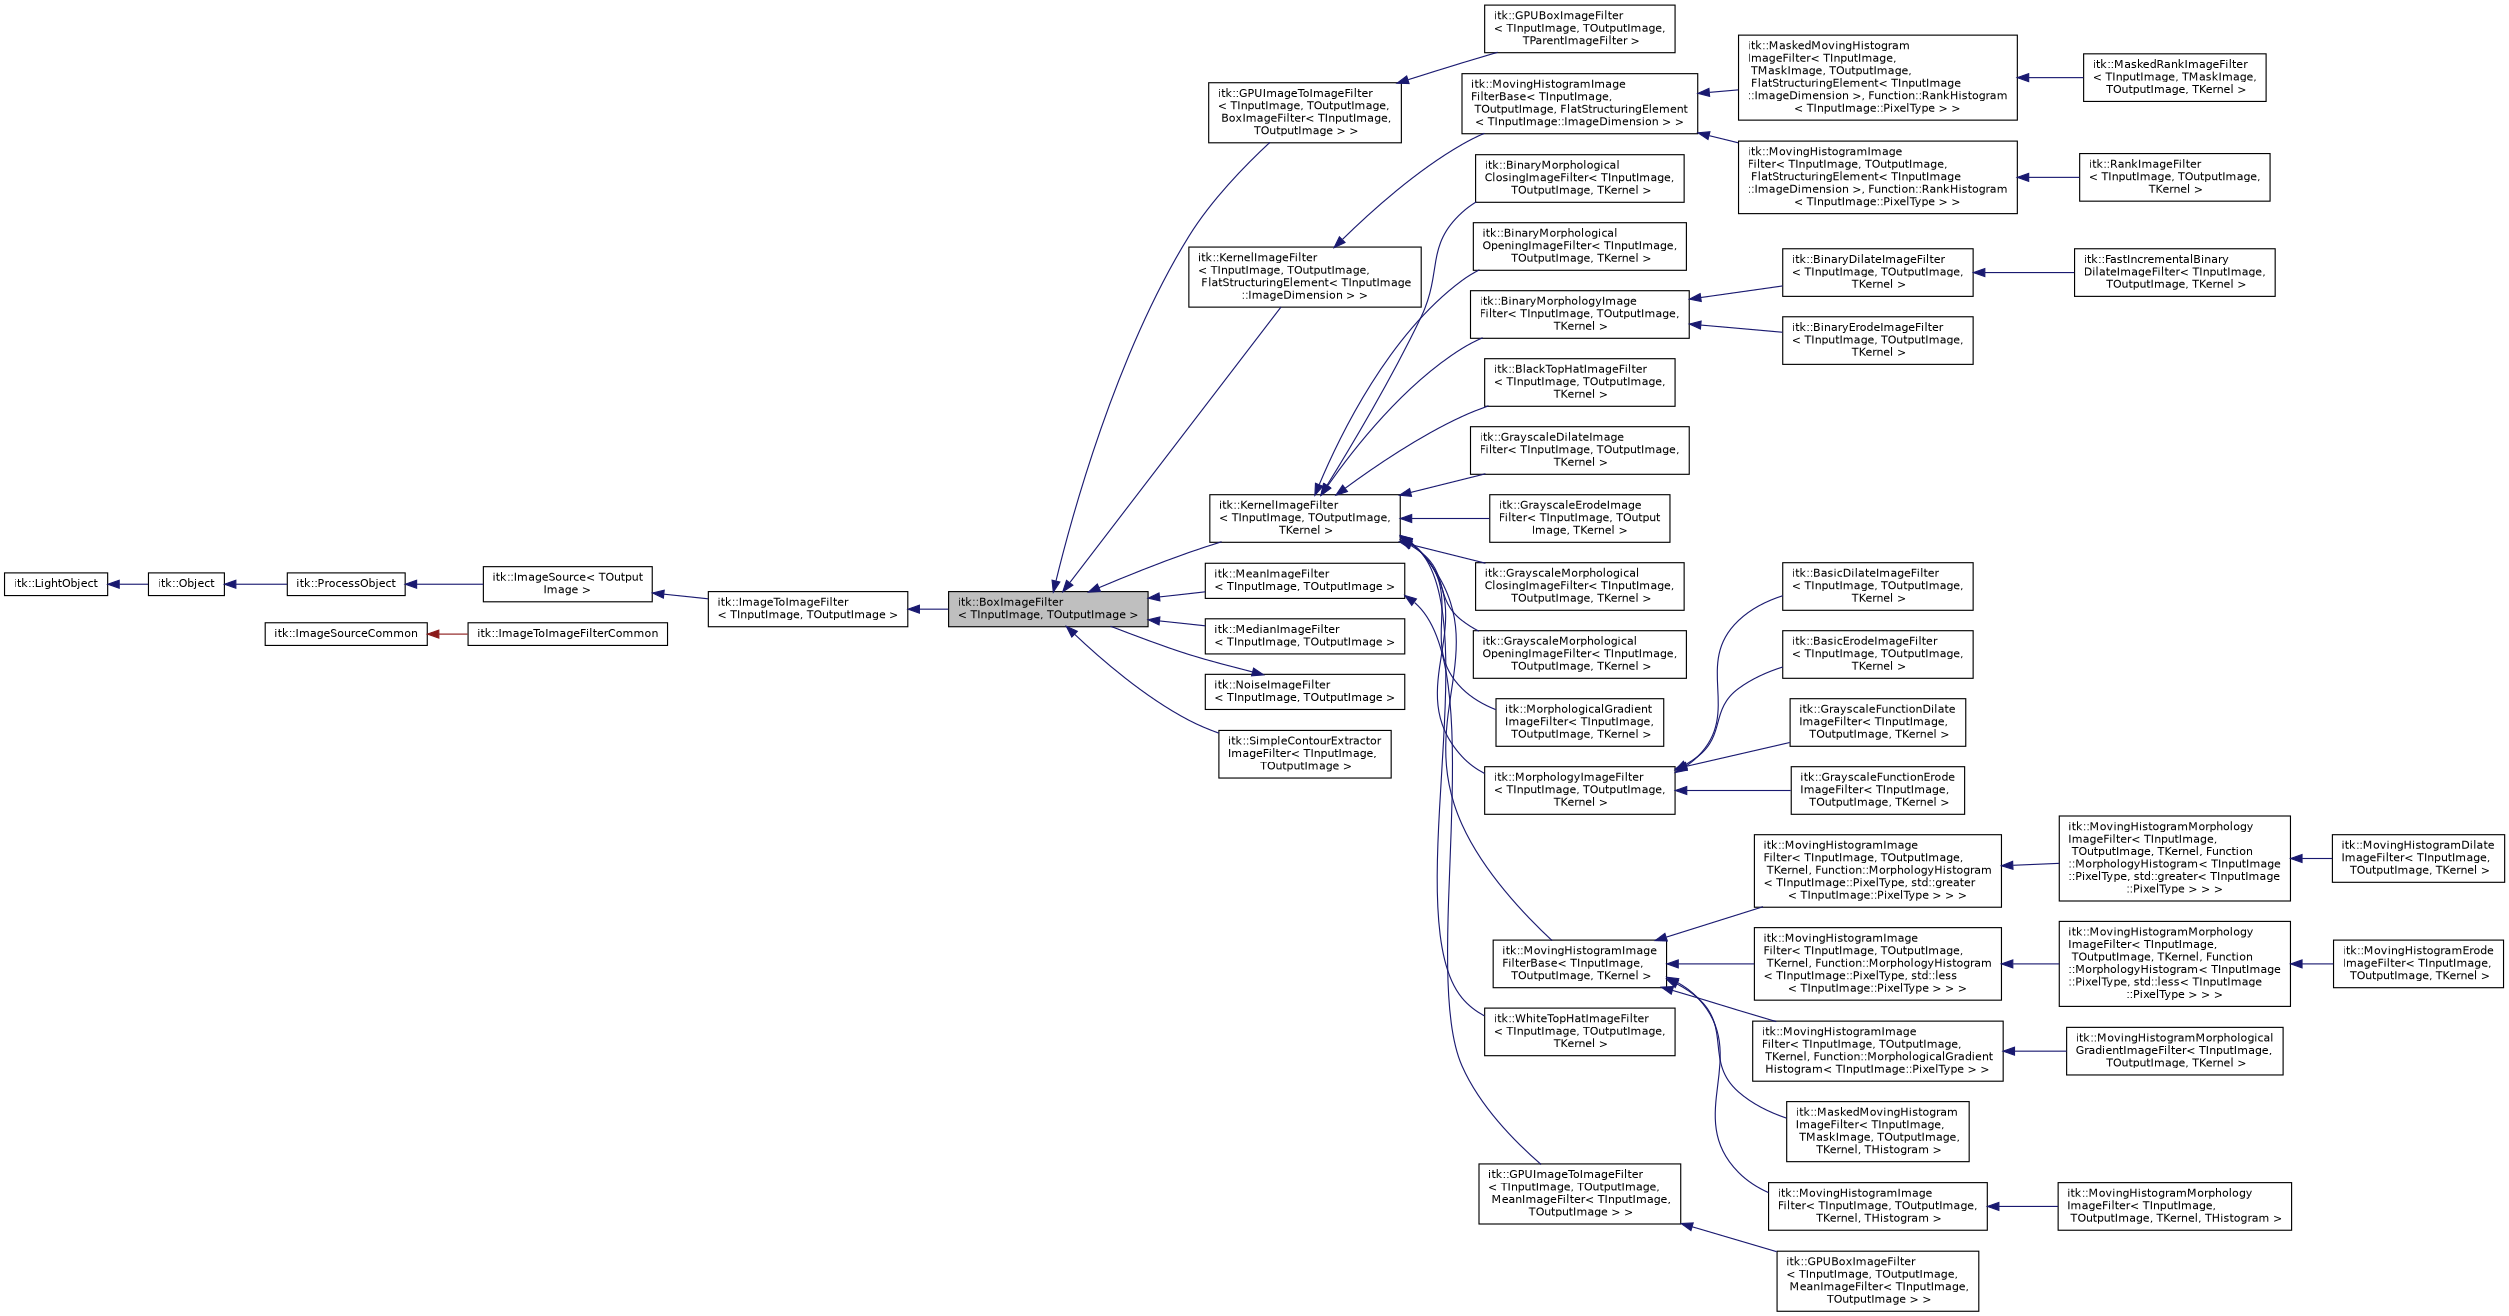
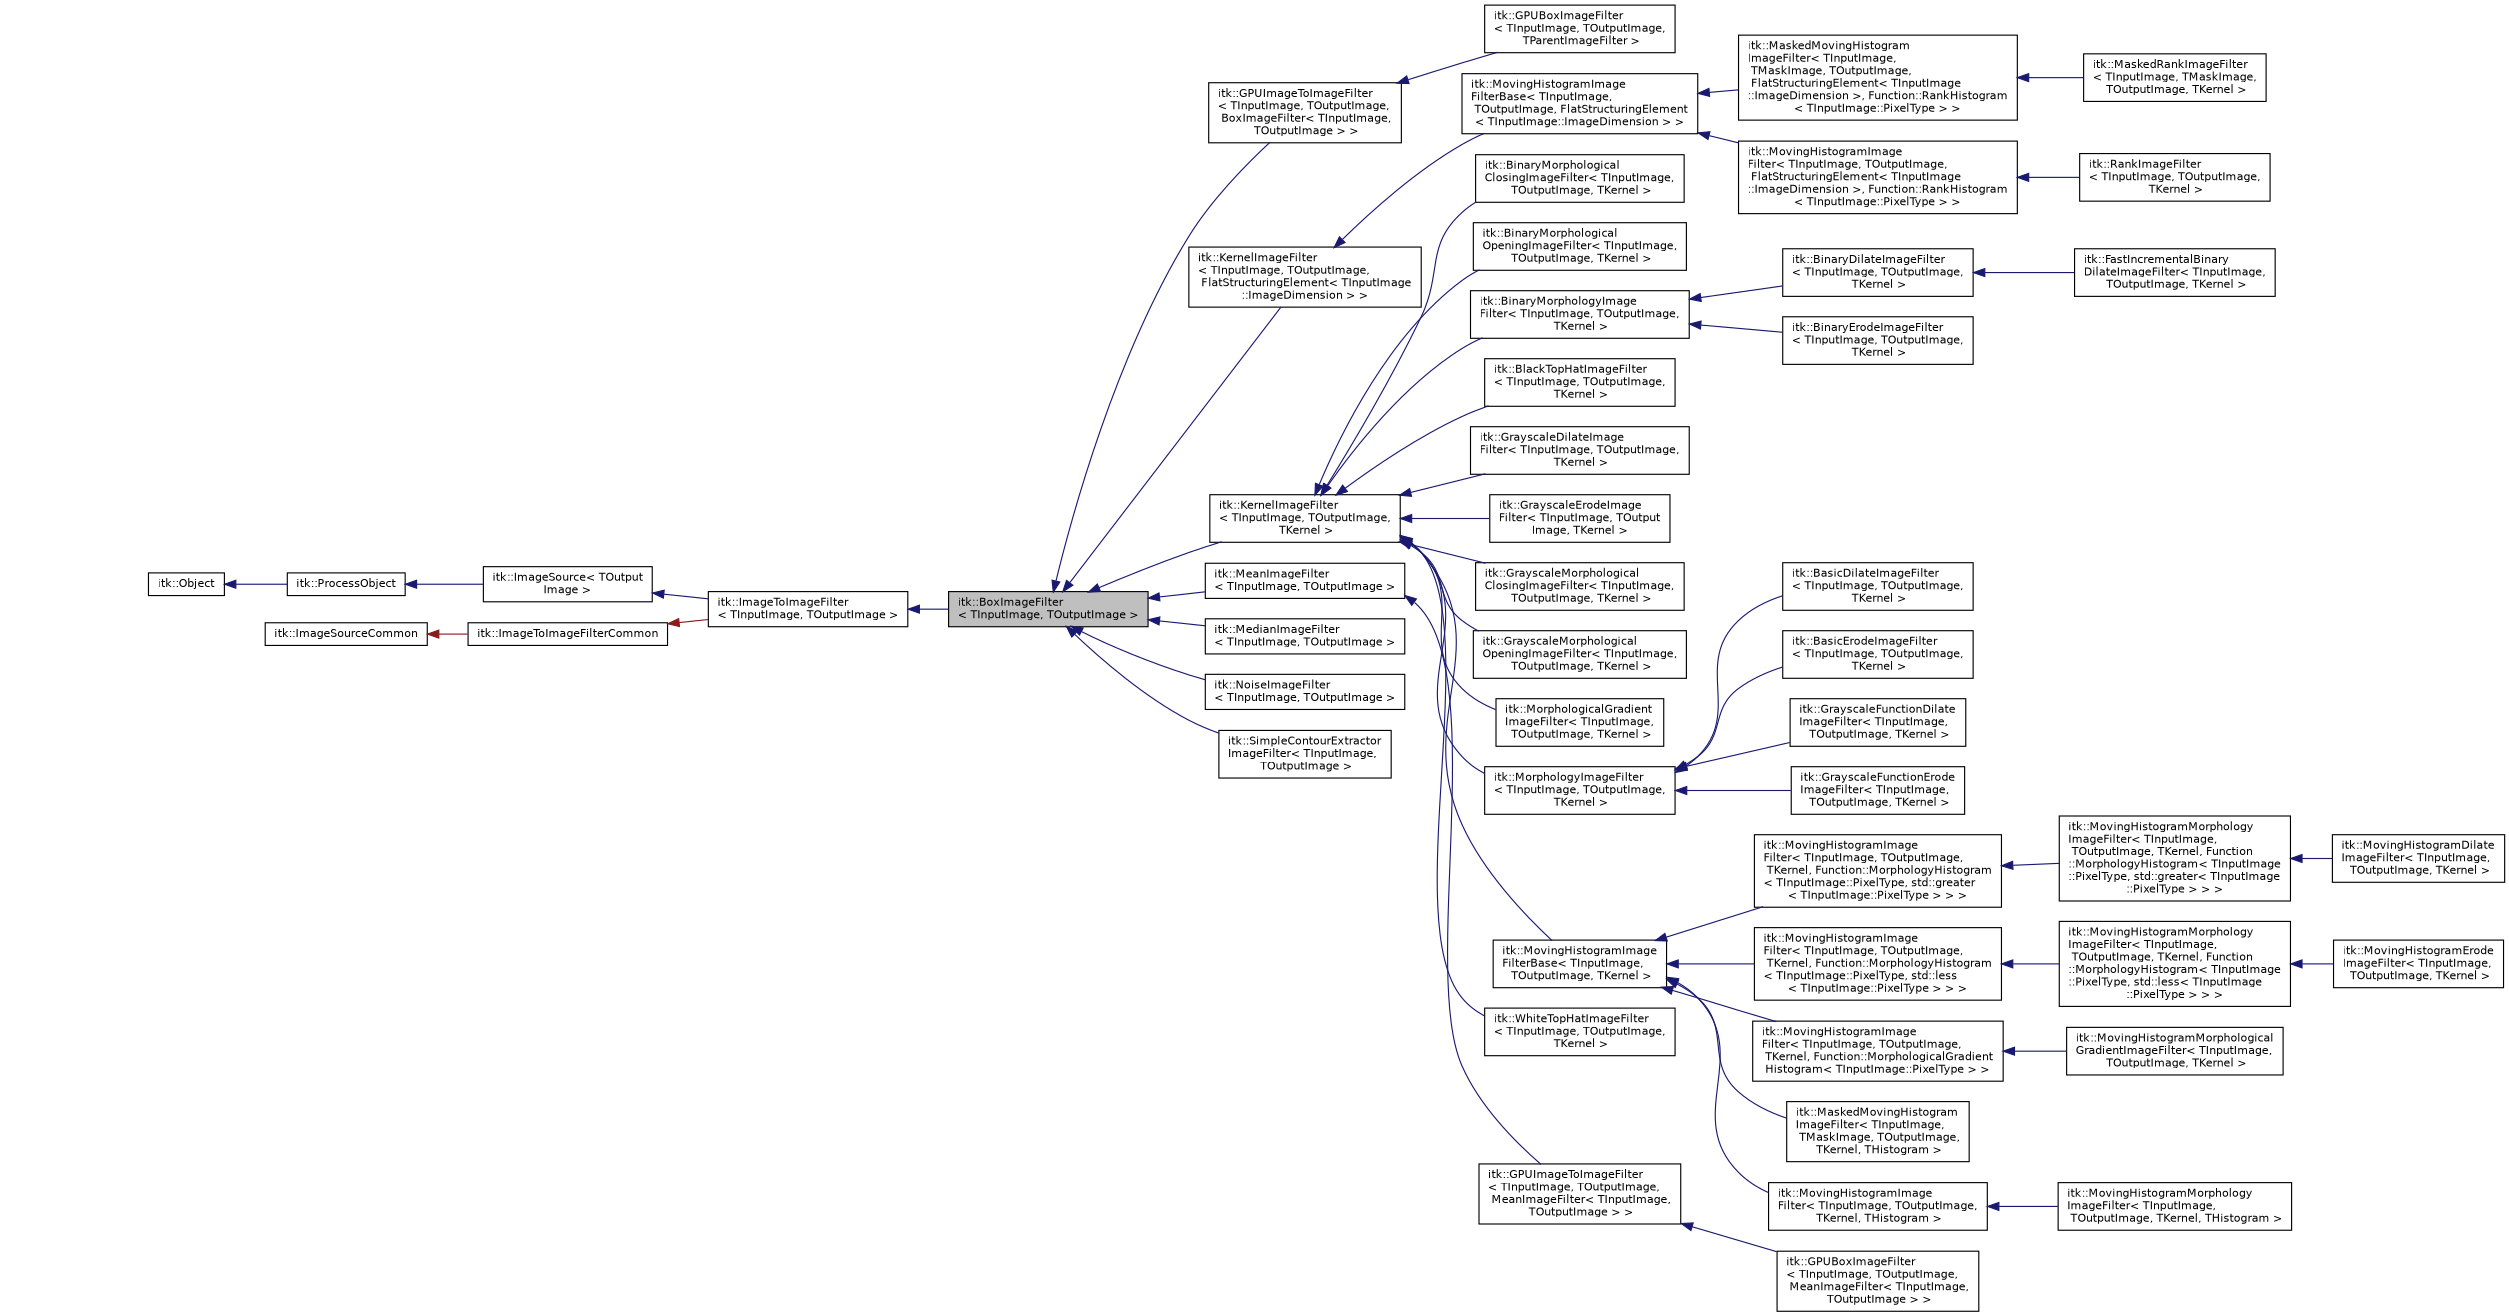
node "itk::LightObject": removed
edge "itk::ImageToImageFilter < TInputImage, TOutputImage >" -> "itk::ImageToImageFilterCommon": added
edge "itk::BoxImageFilter < TInputImage, TOutputImage >" -> "itk::NoiseImageFilter < TInputImage, TOutputImage >": reversed
